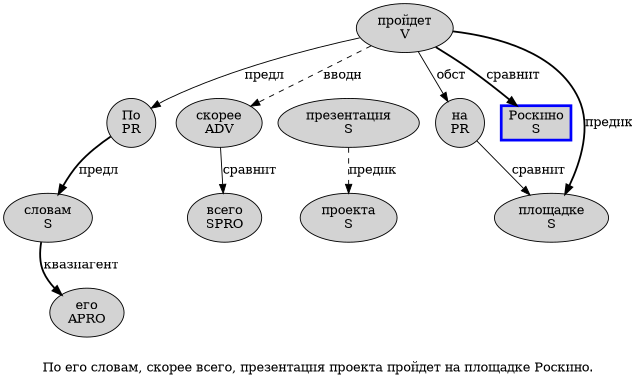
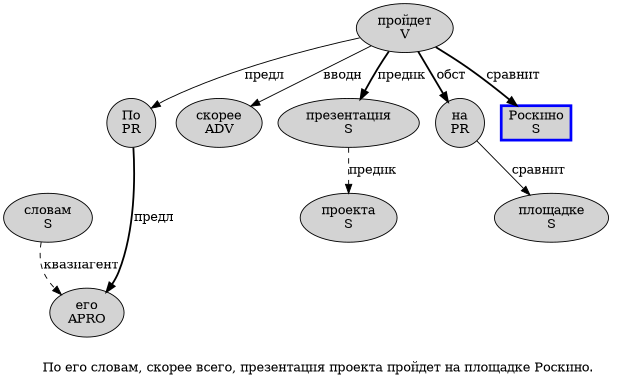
edge "пройдет V" -> "на PR": style solid -> bold
edge "пройдет V" -> "скорее ADV": style dashed -> solid
edge "пройдет V" -> "площадке S": now "пройдет V" -> "презентация S"
edge "По PR" -> "словам S": now "По PR" -> "его APRO"
node "всего SPRO": removed
edge "словам S" -> "его APRO": style bold -> dashed
